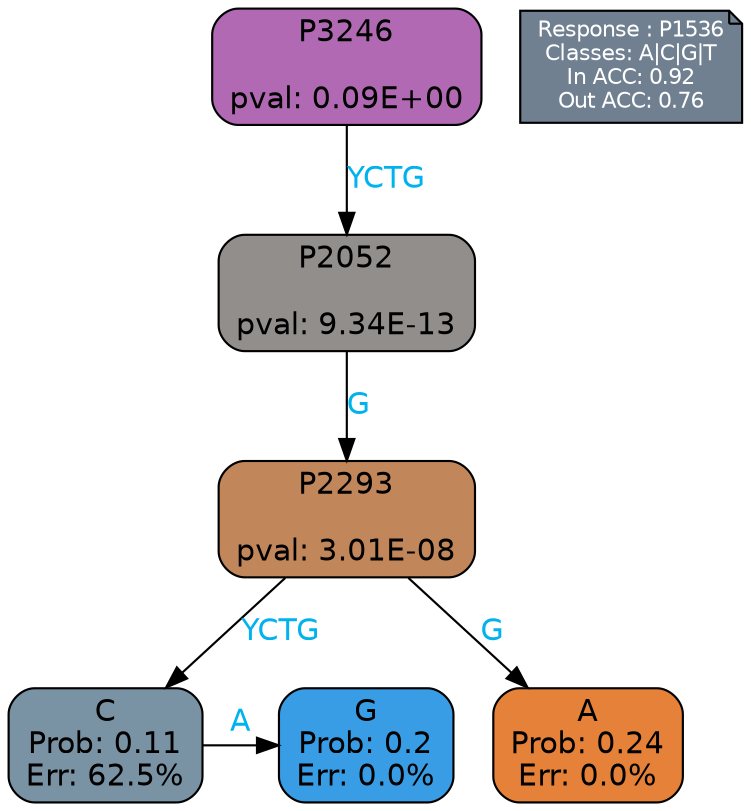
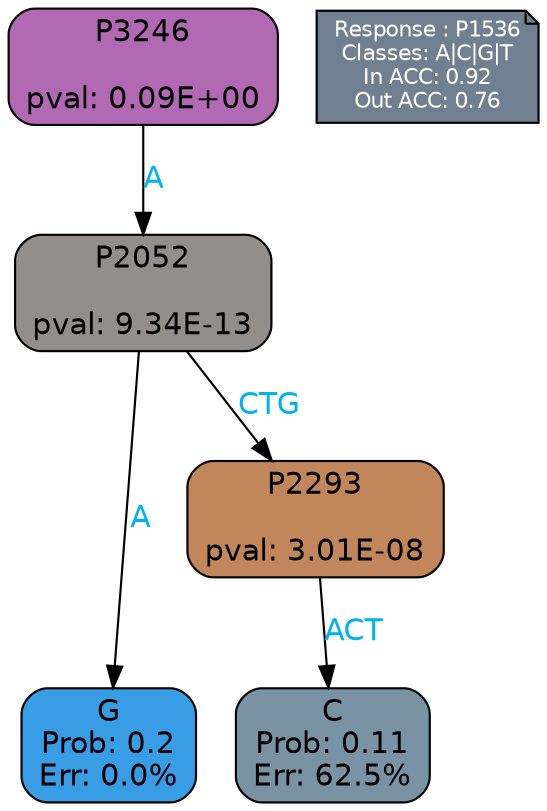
edge "P3246 pval: 0.09E+00" -> "P2052 pval: 9.34E-13": label "YCTG" -> "A"
edge "P2052 pval: 9.34E-13" -> "P2293 pval: 3.01E-08": label "G" -> "CTG"
edge "P2293 pval: 3.01E-08" -> "C Prob: 0.11 Err: 62.5%": label "YCTG" -> "ACT"
edge "C Prob: 0.11 Err: 62.5%" -> "G Prob: 0.2 Err: 0.0%": now "P2052 pval: 9.34E-13" -> "G Prob: 0.2 Err: 0.0%"
node "A Prob: 0.24 Err: 0.0%": removed
